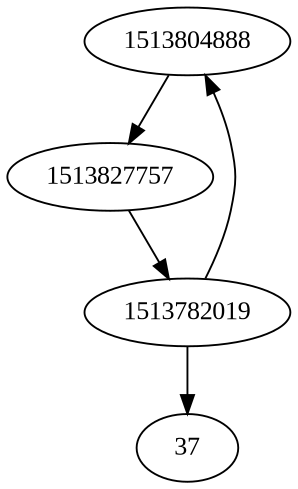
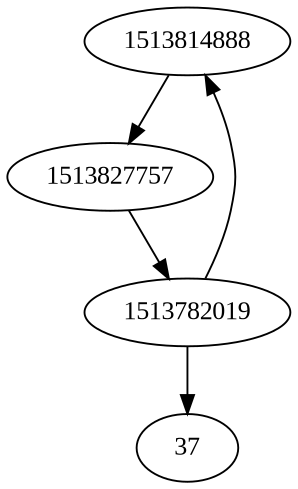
node "1513804888": label "1513804888" -> "1513814888"
